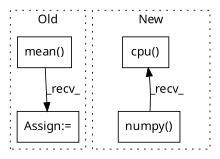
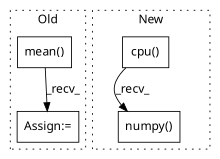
edge "numpy()" -> "cpu()": reversed
